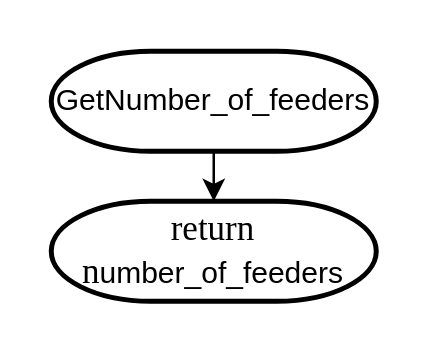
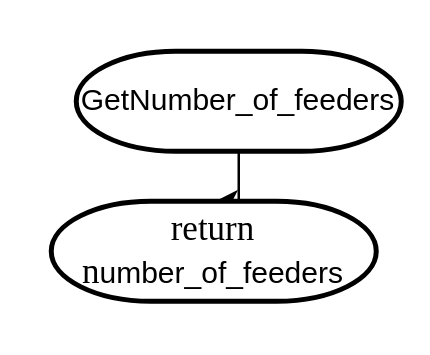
node "GetNumber_of_feeders": moved (214, 101) -> (239, 101)
